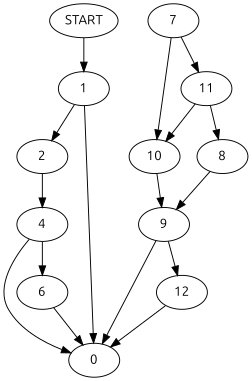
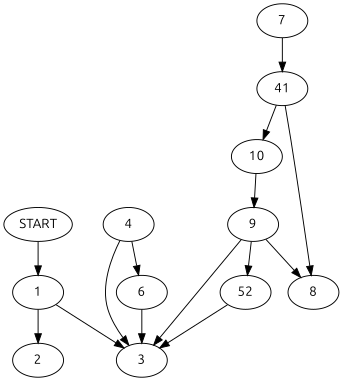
edge "7" -> "10": removed
node "11": label "11" -> "41"
edge "2" -> "4": removed
edge "8" -> "9": reversed
node "12": label "12" -> "52"
node "0": label "0" -> "3"
